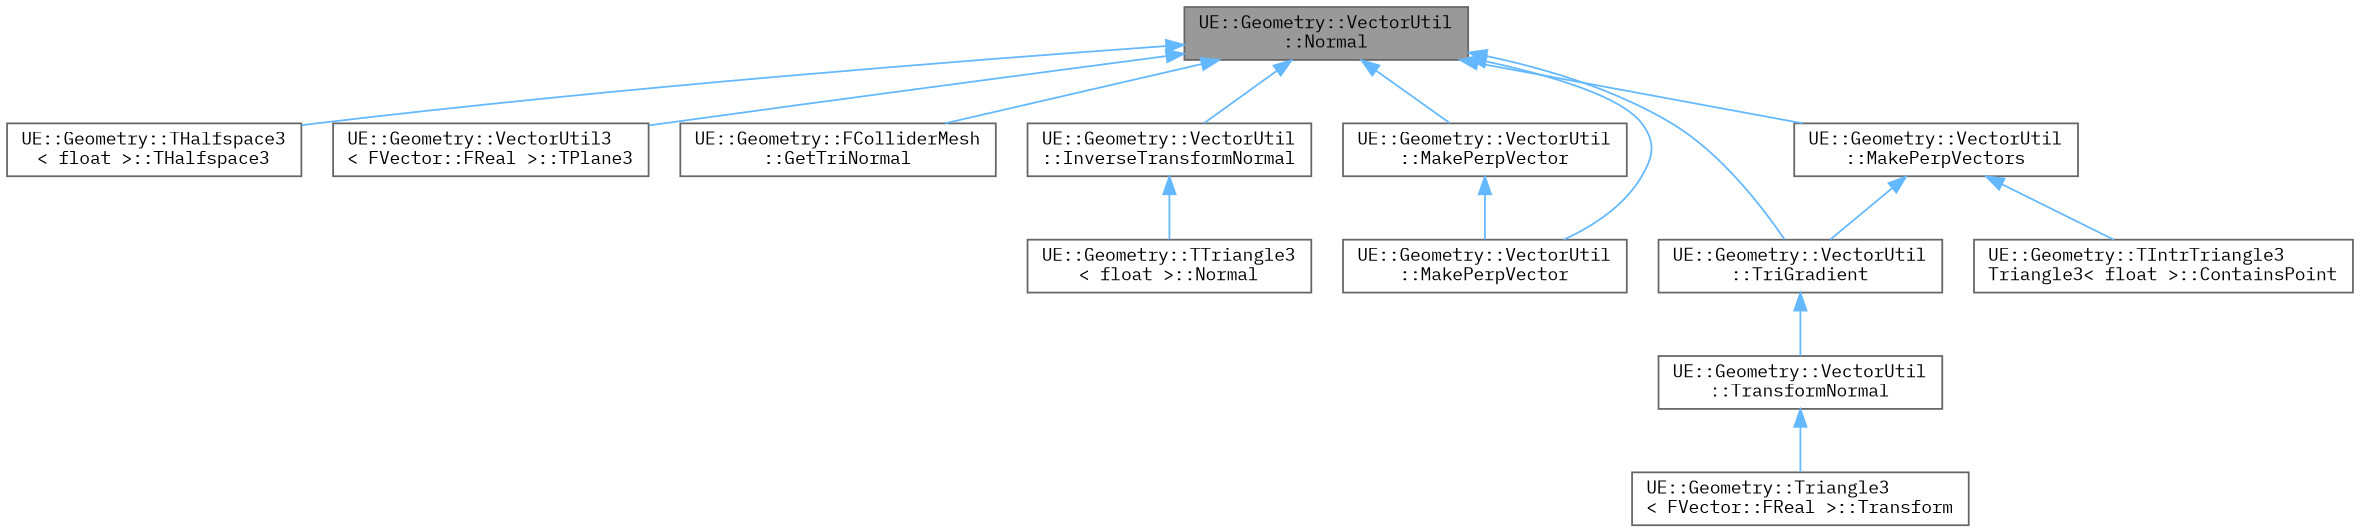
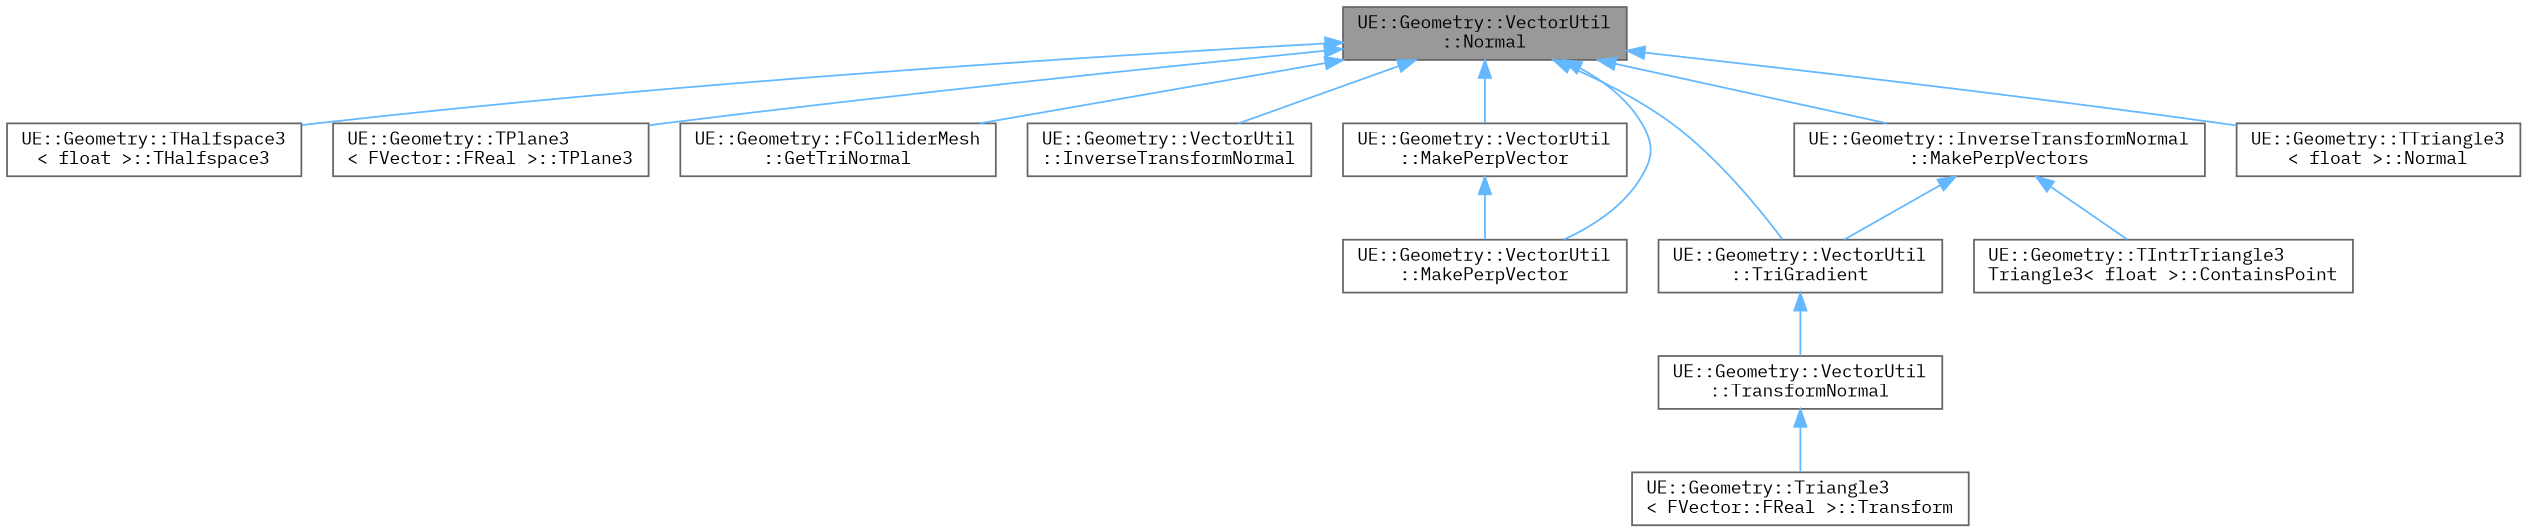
node "UE::Geometry::VectorUtil3 < FVector::FReal >::TPlane3": label "UE::Geometry::VectorUtil3 < FVector::FReal >::TPlane3" -> "UE::Geometry::TPlane3 < FVector::FReal >::TPlane3"
node "UE::Geometry::VectorUtil ::MakePerpVectors": label "UE::Geometry::VectorUtil ::MakePerpVectors" -> "UE::Geometry::InverseTransformNormal ::MakePerpVectors"
edge "UE::Geometry::TTriangle3 < float >::Normal" -> "UE::Geometry::VectorUtil ::InverseTransformNormal": now "UE::Geometry::TTriangle3 < float >::Normal" -> "UE::Geometry::VectorUtil ::Normal"
